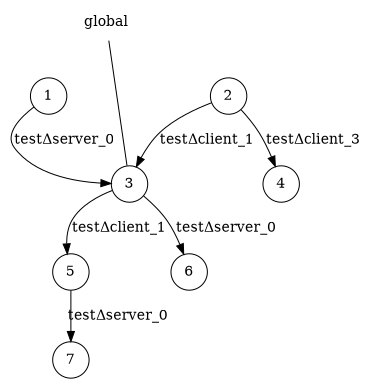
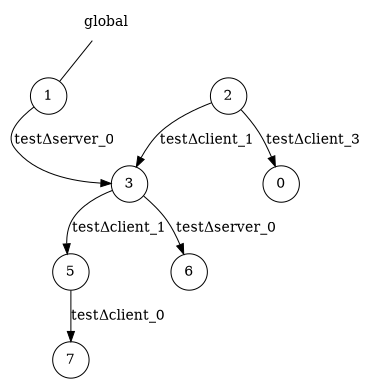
edge "global" -- "3": now "global" -- "1"
node "4": label "4" -> "0"
edge "5" -> "7": label "testΔserver_0" -> "testΔclient_0"
